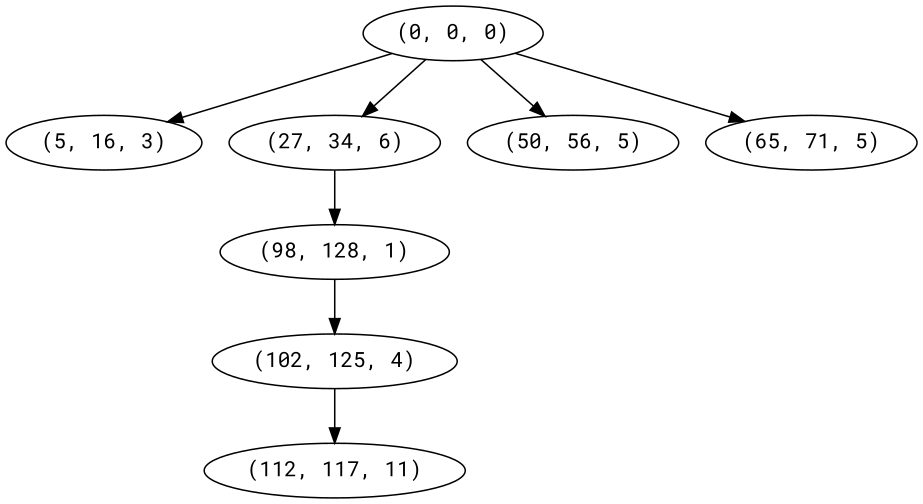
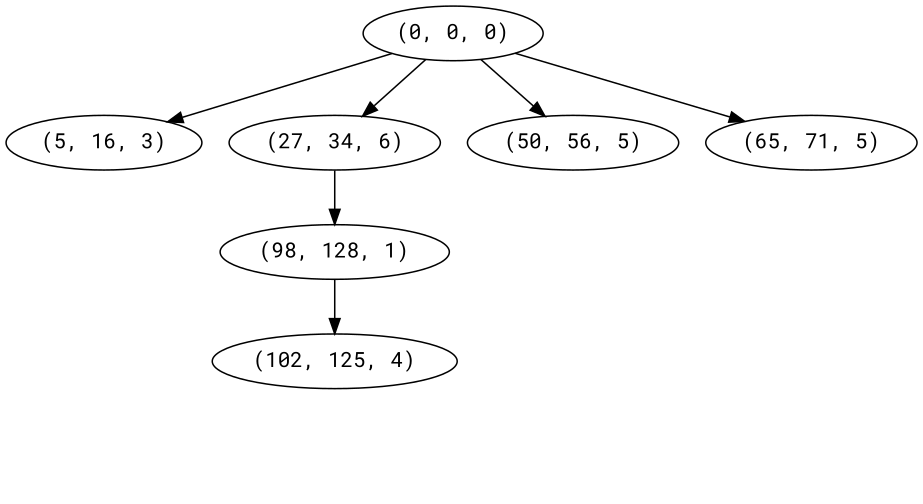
node "(112, 117, 11)": removed
